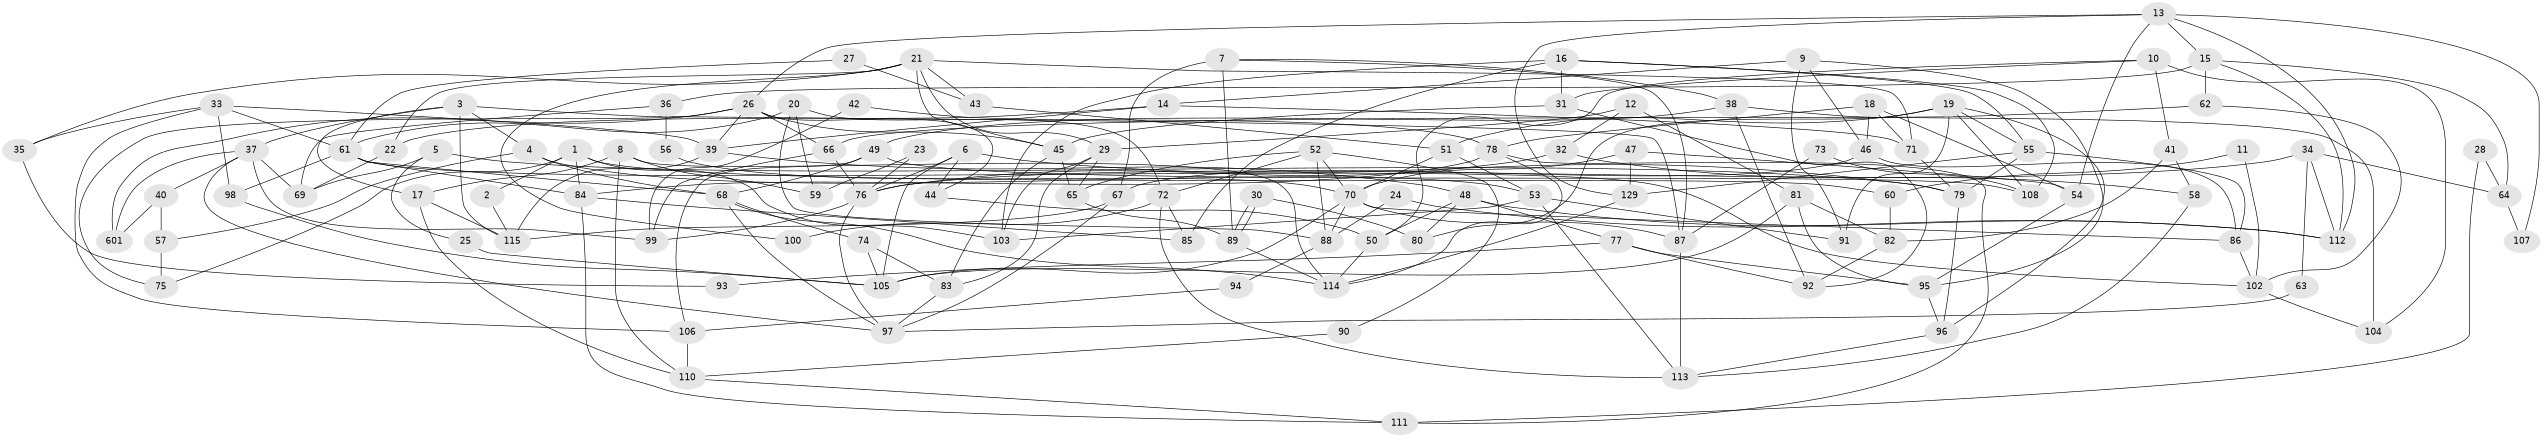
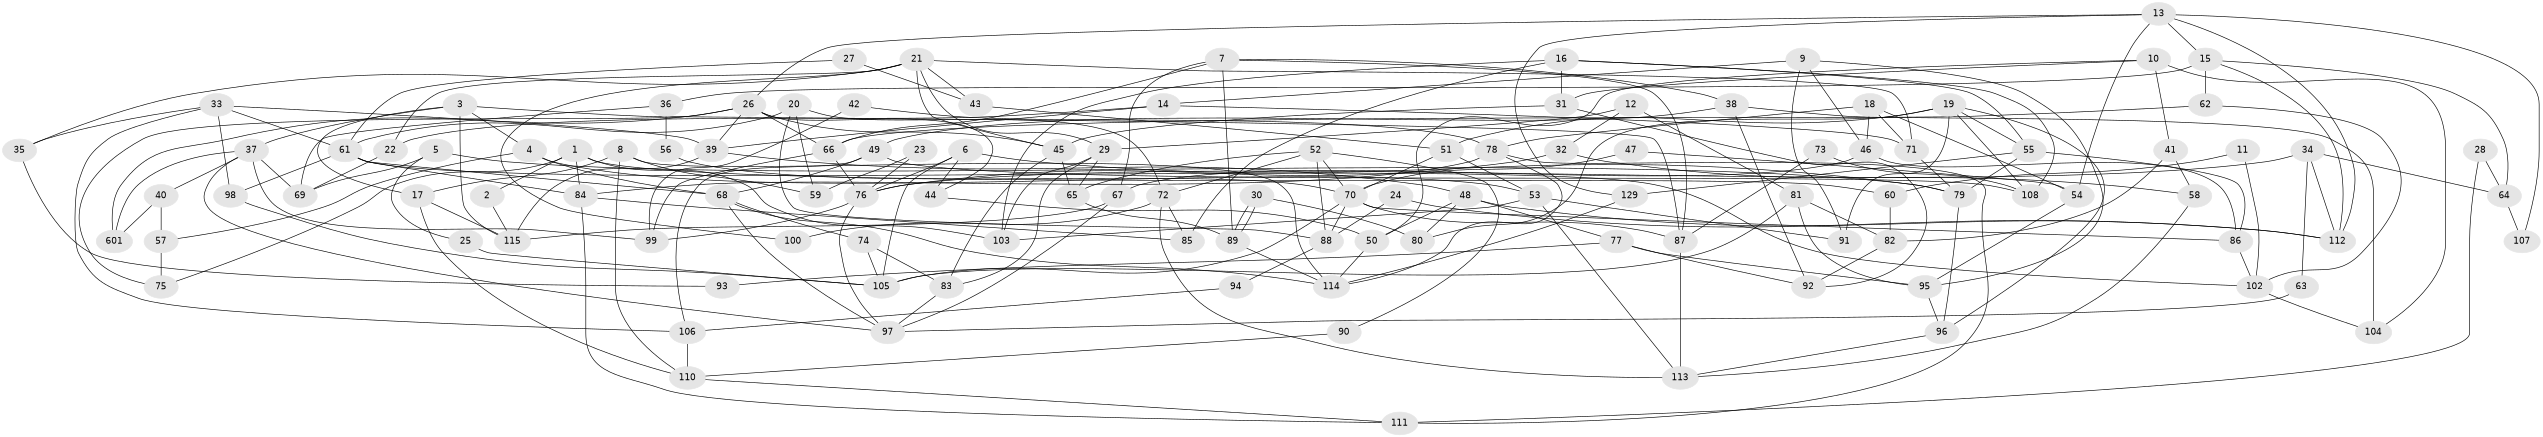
edge "7" -- "66": added
edge "47" -- "129": removed
